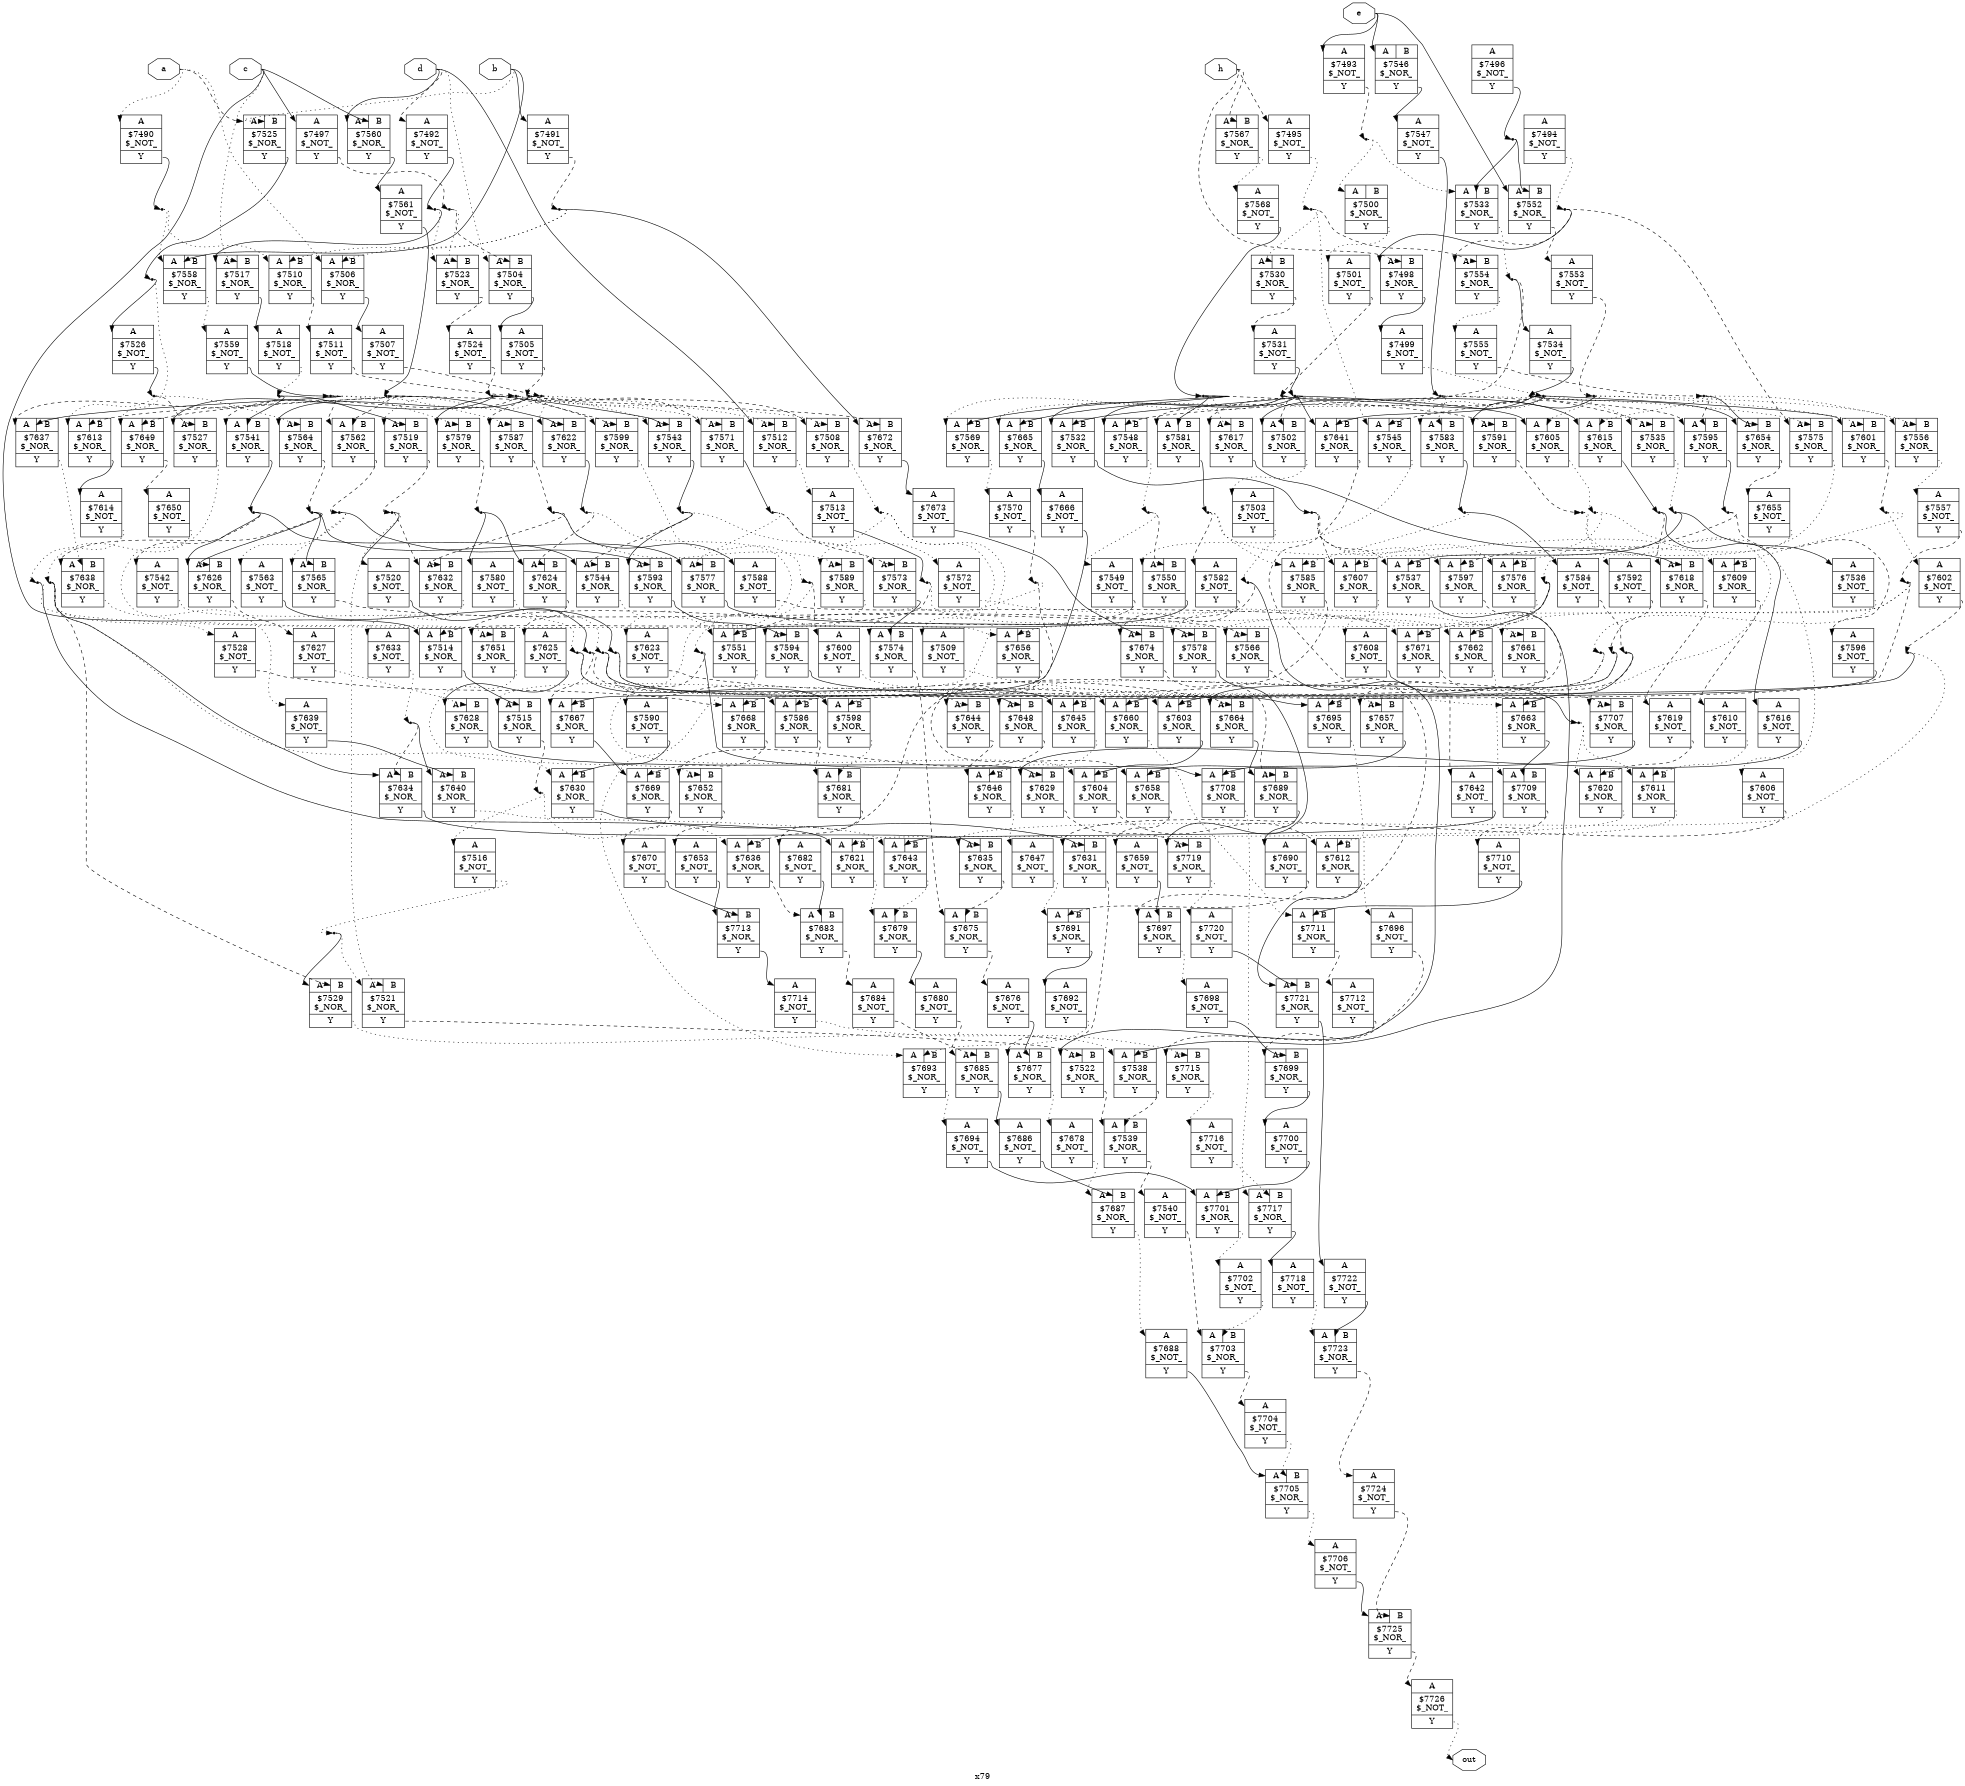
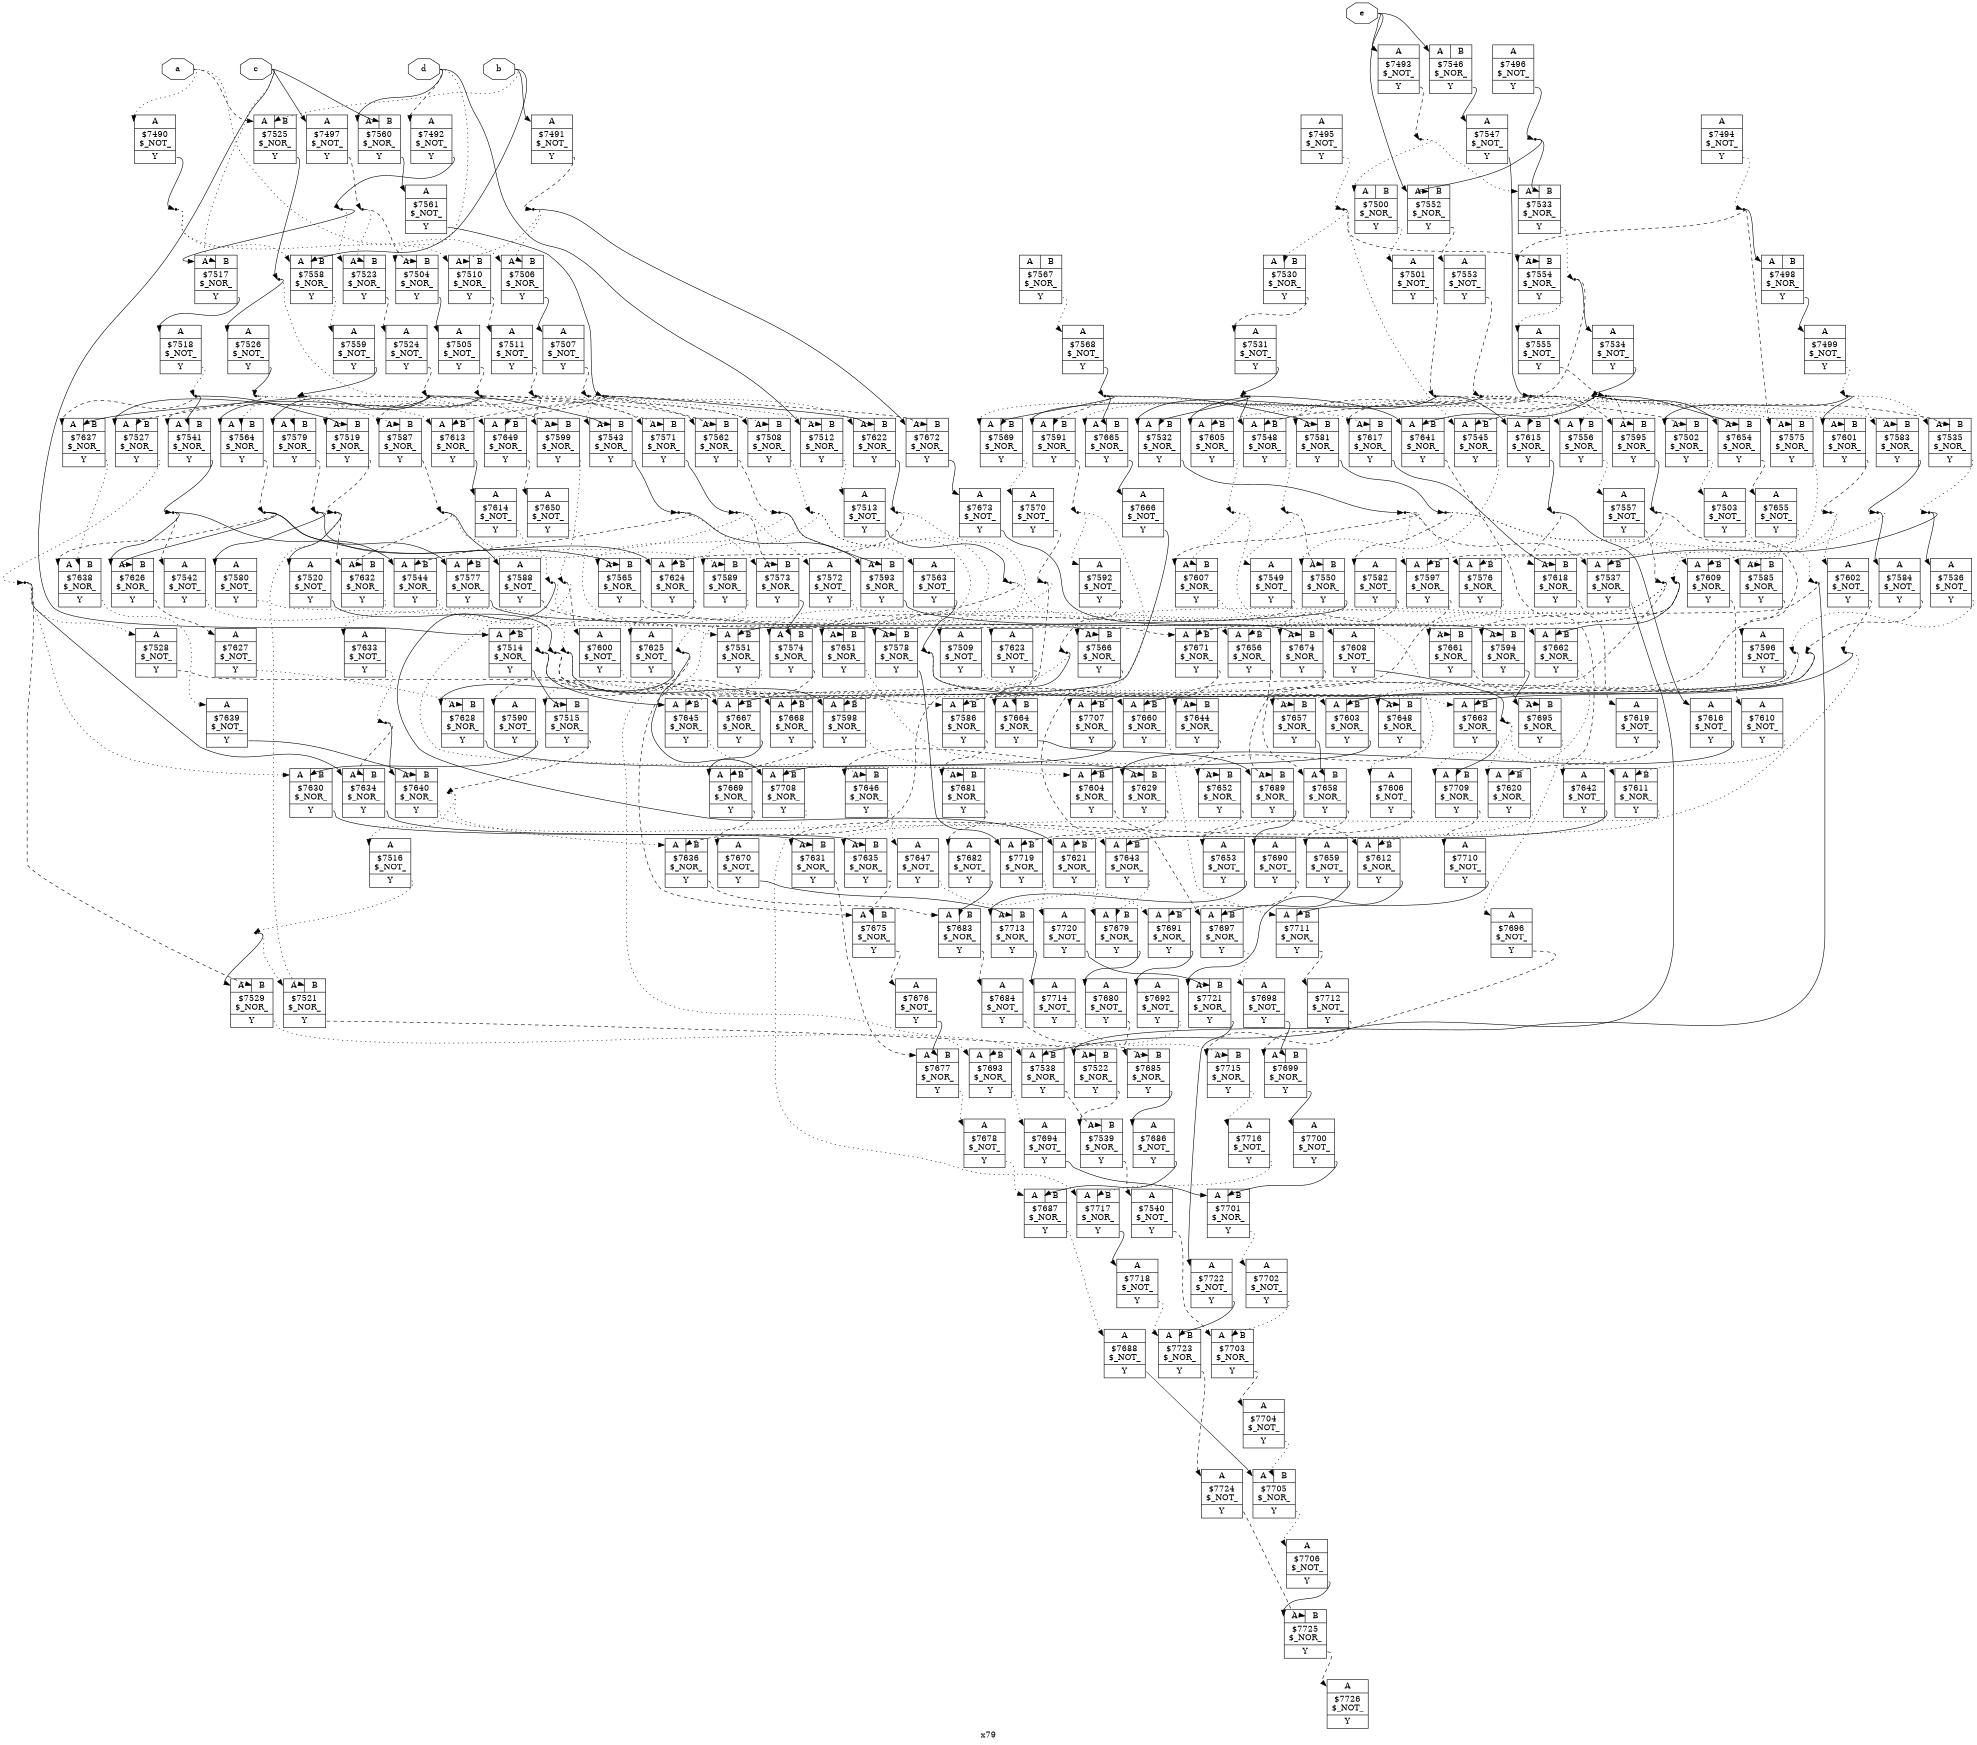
node "h": removed
node "out": removed
